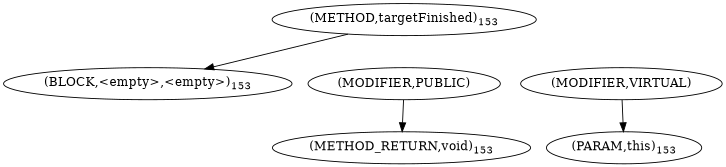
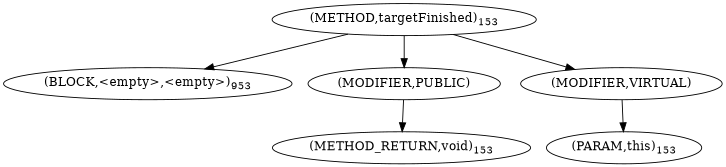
edge "(METHOD,targetFinished)" -> "(MODIFIER,PUBLIC)": added
edge "(METHOD,targetFinished)" -> "(MODIFIER,VIRTUAL)": added
node "(BLOCK,<empty>,<empty>)": text "153" -> "953"
